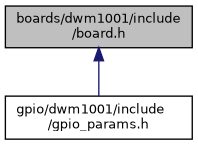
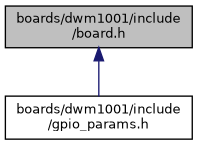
node "gpio/dwm1001/include /gpio_params.h": label "gpio/dwm1001/include /gpio_params.h" -> "boards/dwm1001/include /gpio_params.h"
